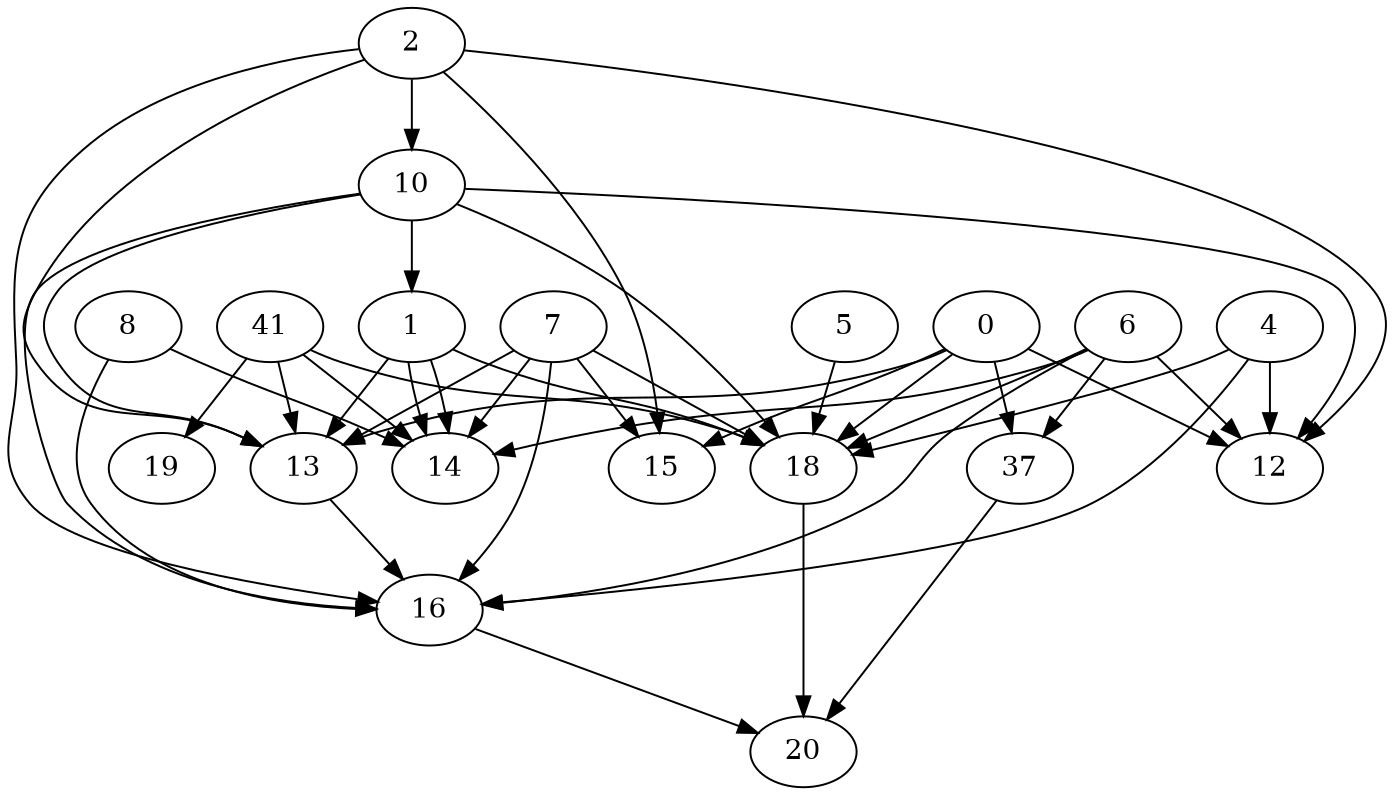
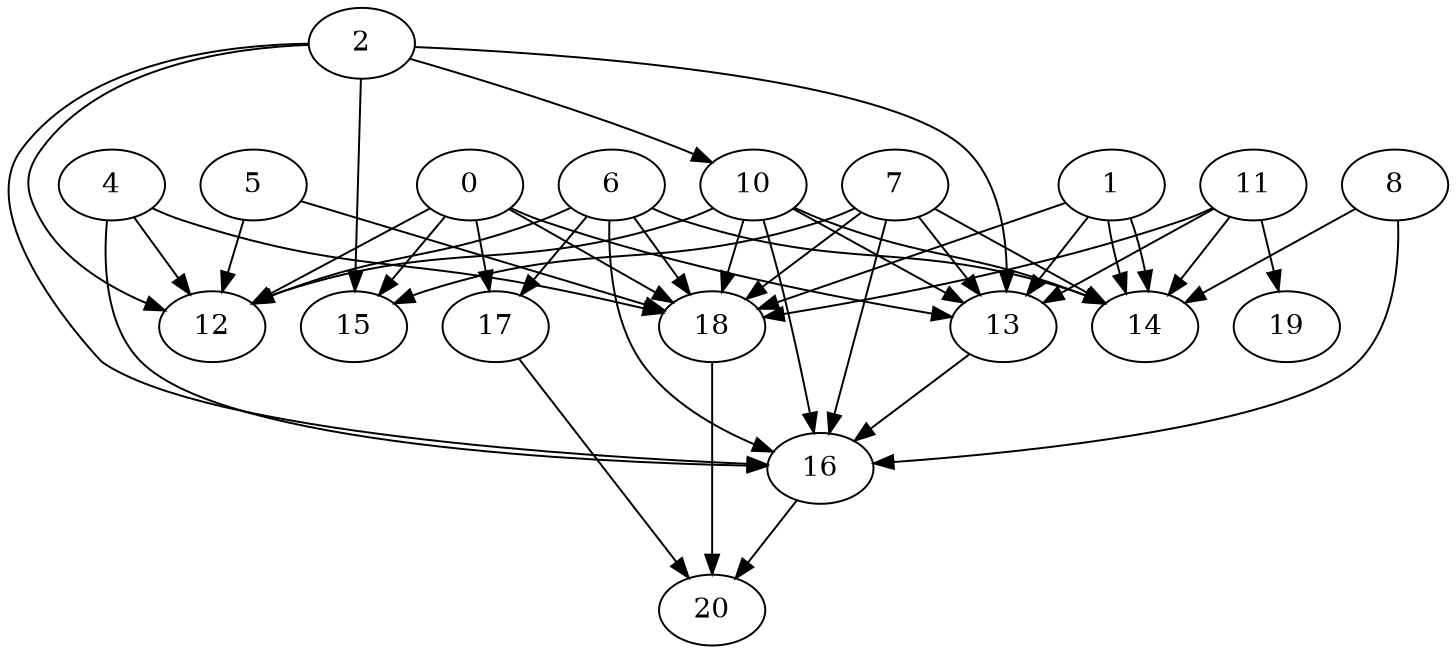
edge "10" -> "1": now "10" -> "14"
edge "5" -> "12": added
node "41": label "41" -> "11"
node "37": label "37" -> "17"
